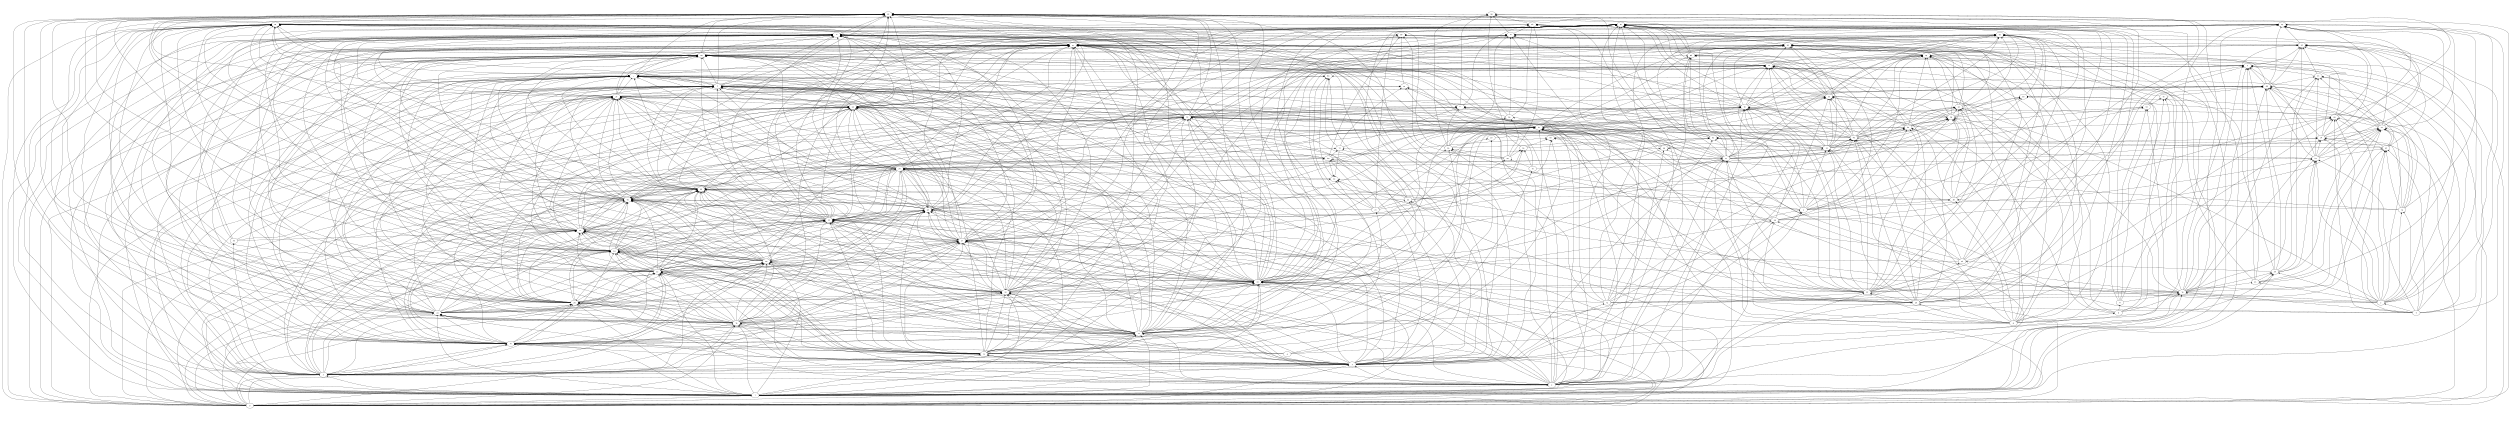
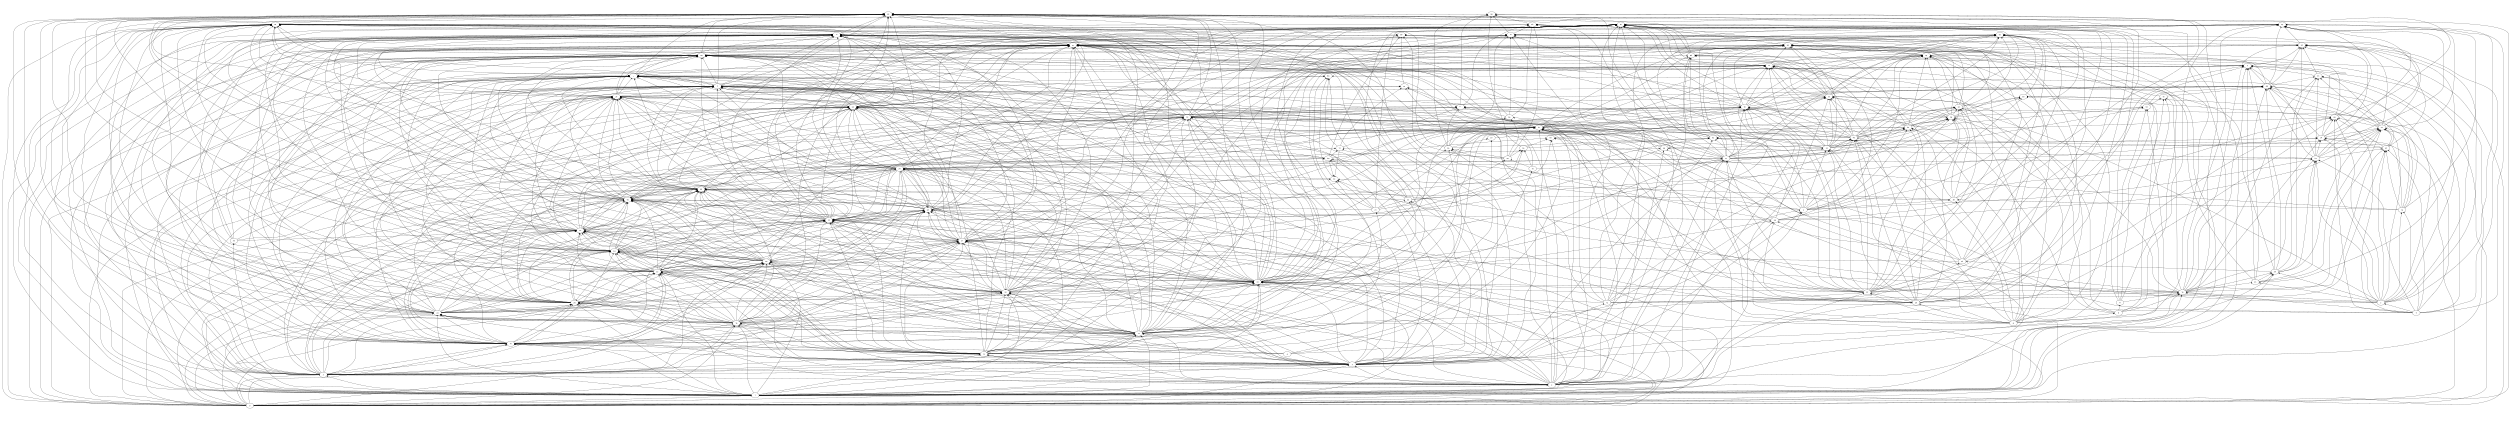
edge "19" -> "76": now "36" -> "76"
